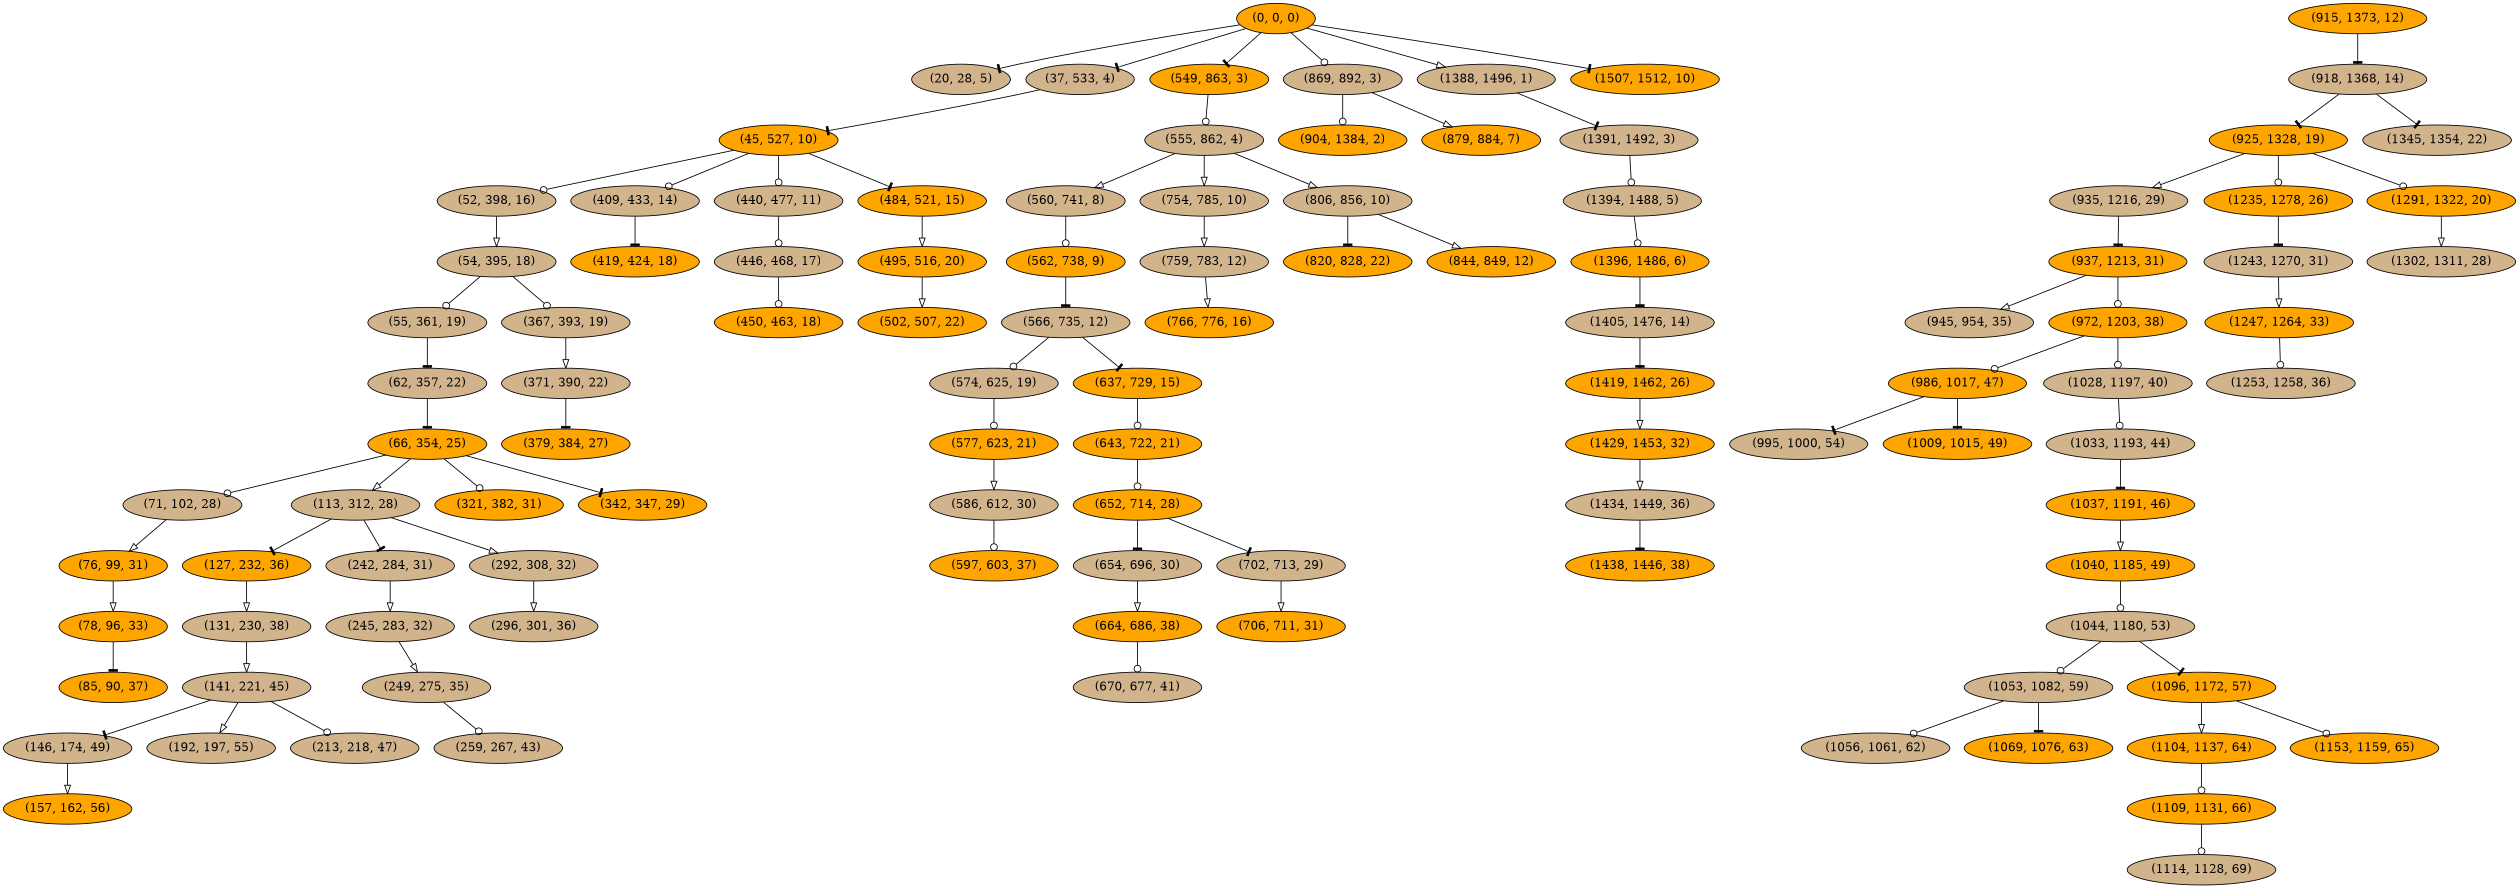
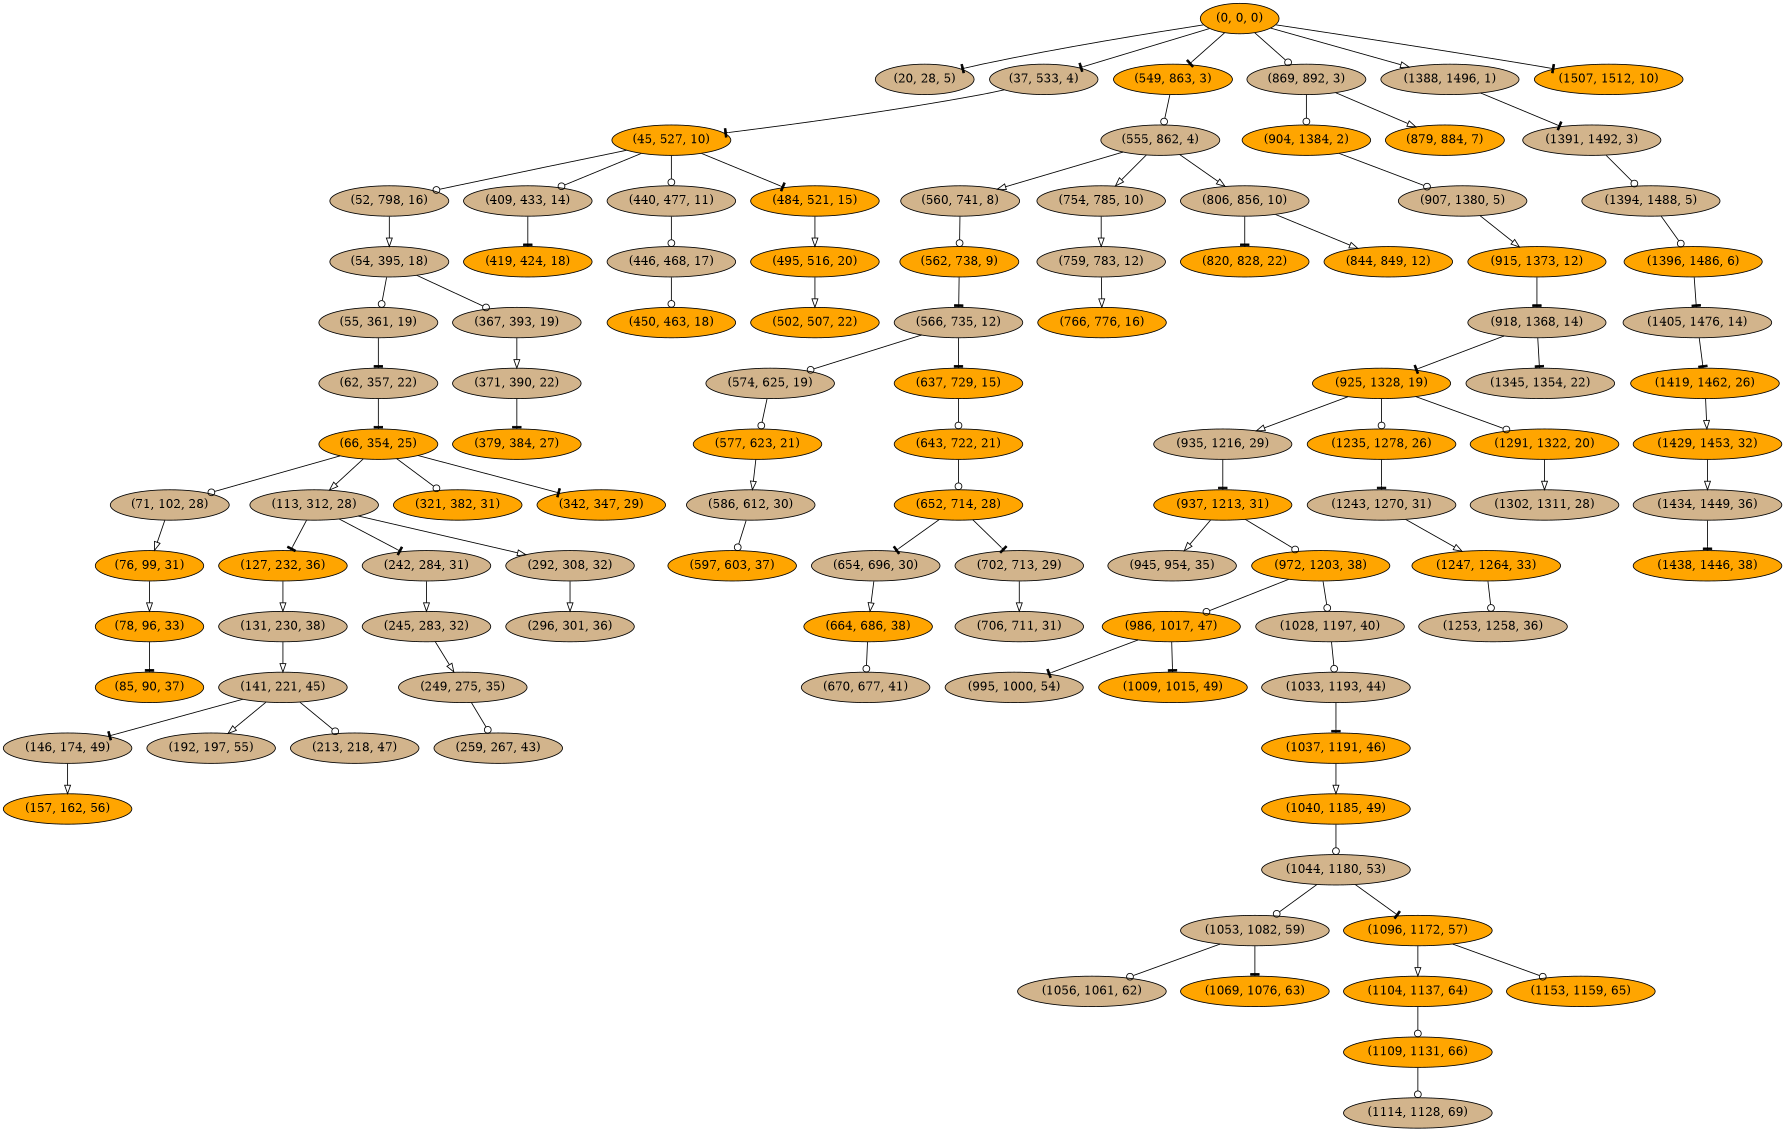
node "(52, 398, 16)": label "(52, 398, 16)" -> "(52, 798, 16)"
node "(907, 1380, 5)": added
node "(706, 711, 31)": fillcolor orange -> tan
